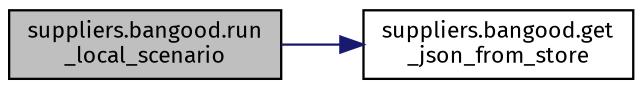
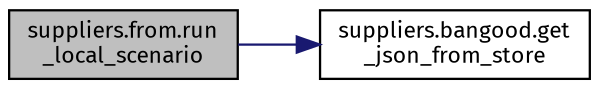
node "suppliers.bangood.run _local_scenario": label "suppliers.bangood.run _local_scenario" -> "suppliers.from.run _local_scenario"
